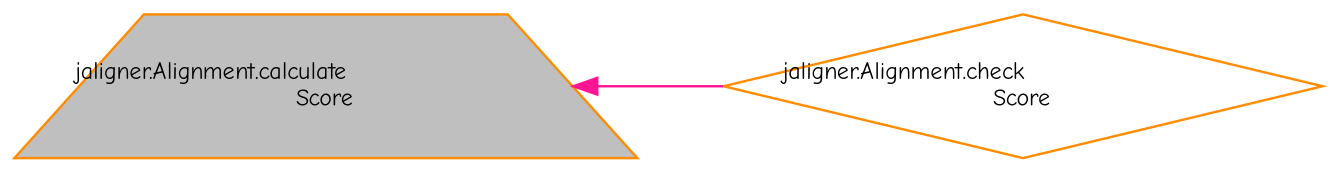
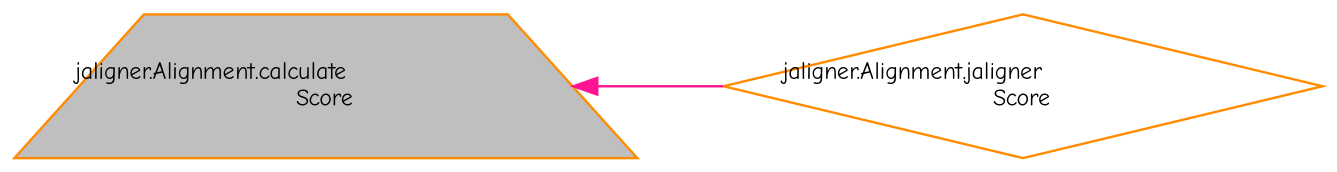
node "jaligner.Alignment.check Score": label "jaligner.Alignment.check Score" -> "jaligner.Alignment.jaligner Score"
